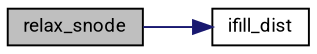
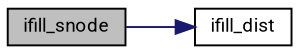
node "relax_snode": label "relax_snode" -> "ifill_snode"
